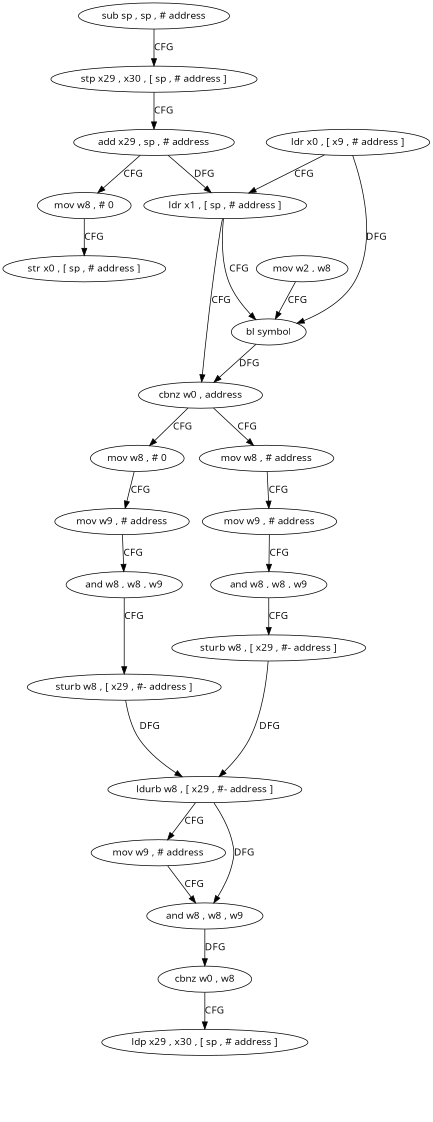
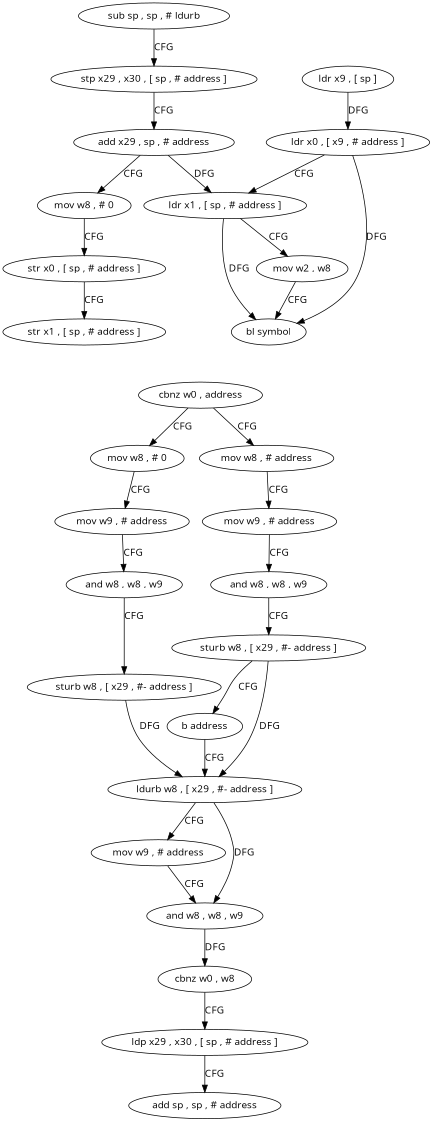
node "sub sp , sp , # address": label "sub sp , sp , # address" -> "sub sp , sp , # ldurb"
node "ldr x9 , [ sp ]": added
edge "ldr x1 , [ sp , # address ]" -> "bl symbol": label "CFG" -> "DFG"
edge "ldr x1 , [ sp , # address ]" -> "cbnz w0 , address": now "ldr x1 , [ sp , # address ]" -> "mov w2 , w8"
node "str x1 , [ sp , # address ]": added
edge "bl symbol" -> "cbnz w0 , address": removed, label "DFG"
node "b address": added
node "add sp , sp , # address": added
